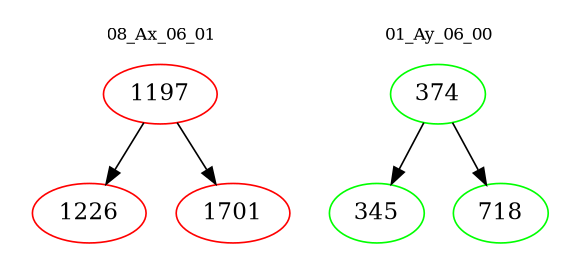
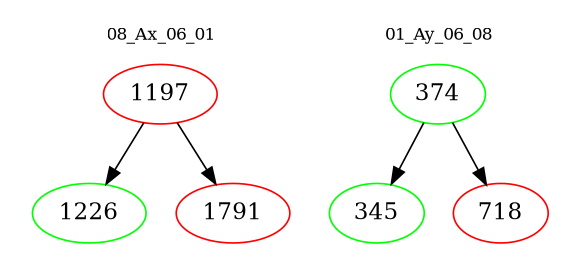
cluster "01_Ay_06_00": label "01_Ay_06_00" -> "01_Ay_06_08"
node "1226": color red -> green
node "1701": label "1701" -> "1791"
node "718": color green -> red
